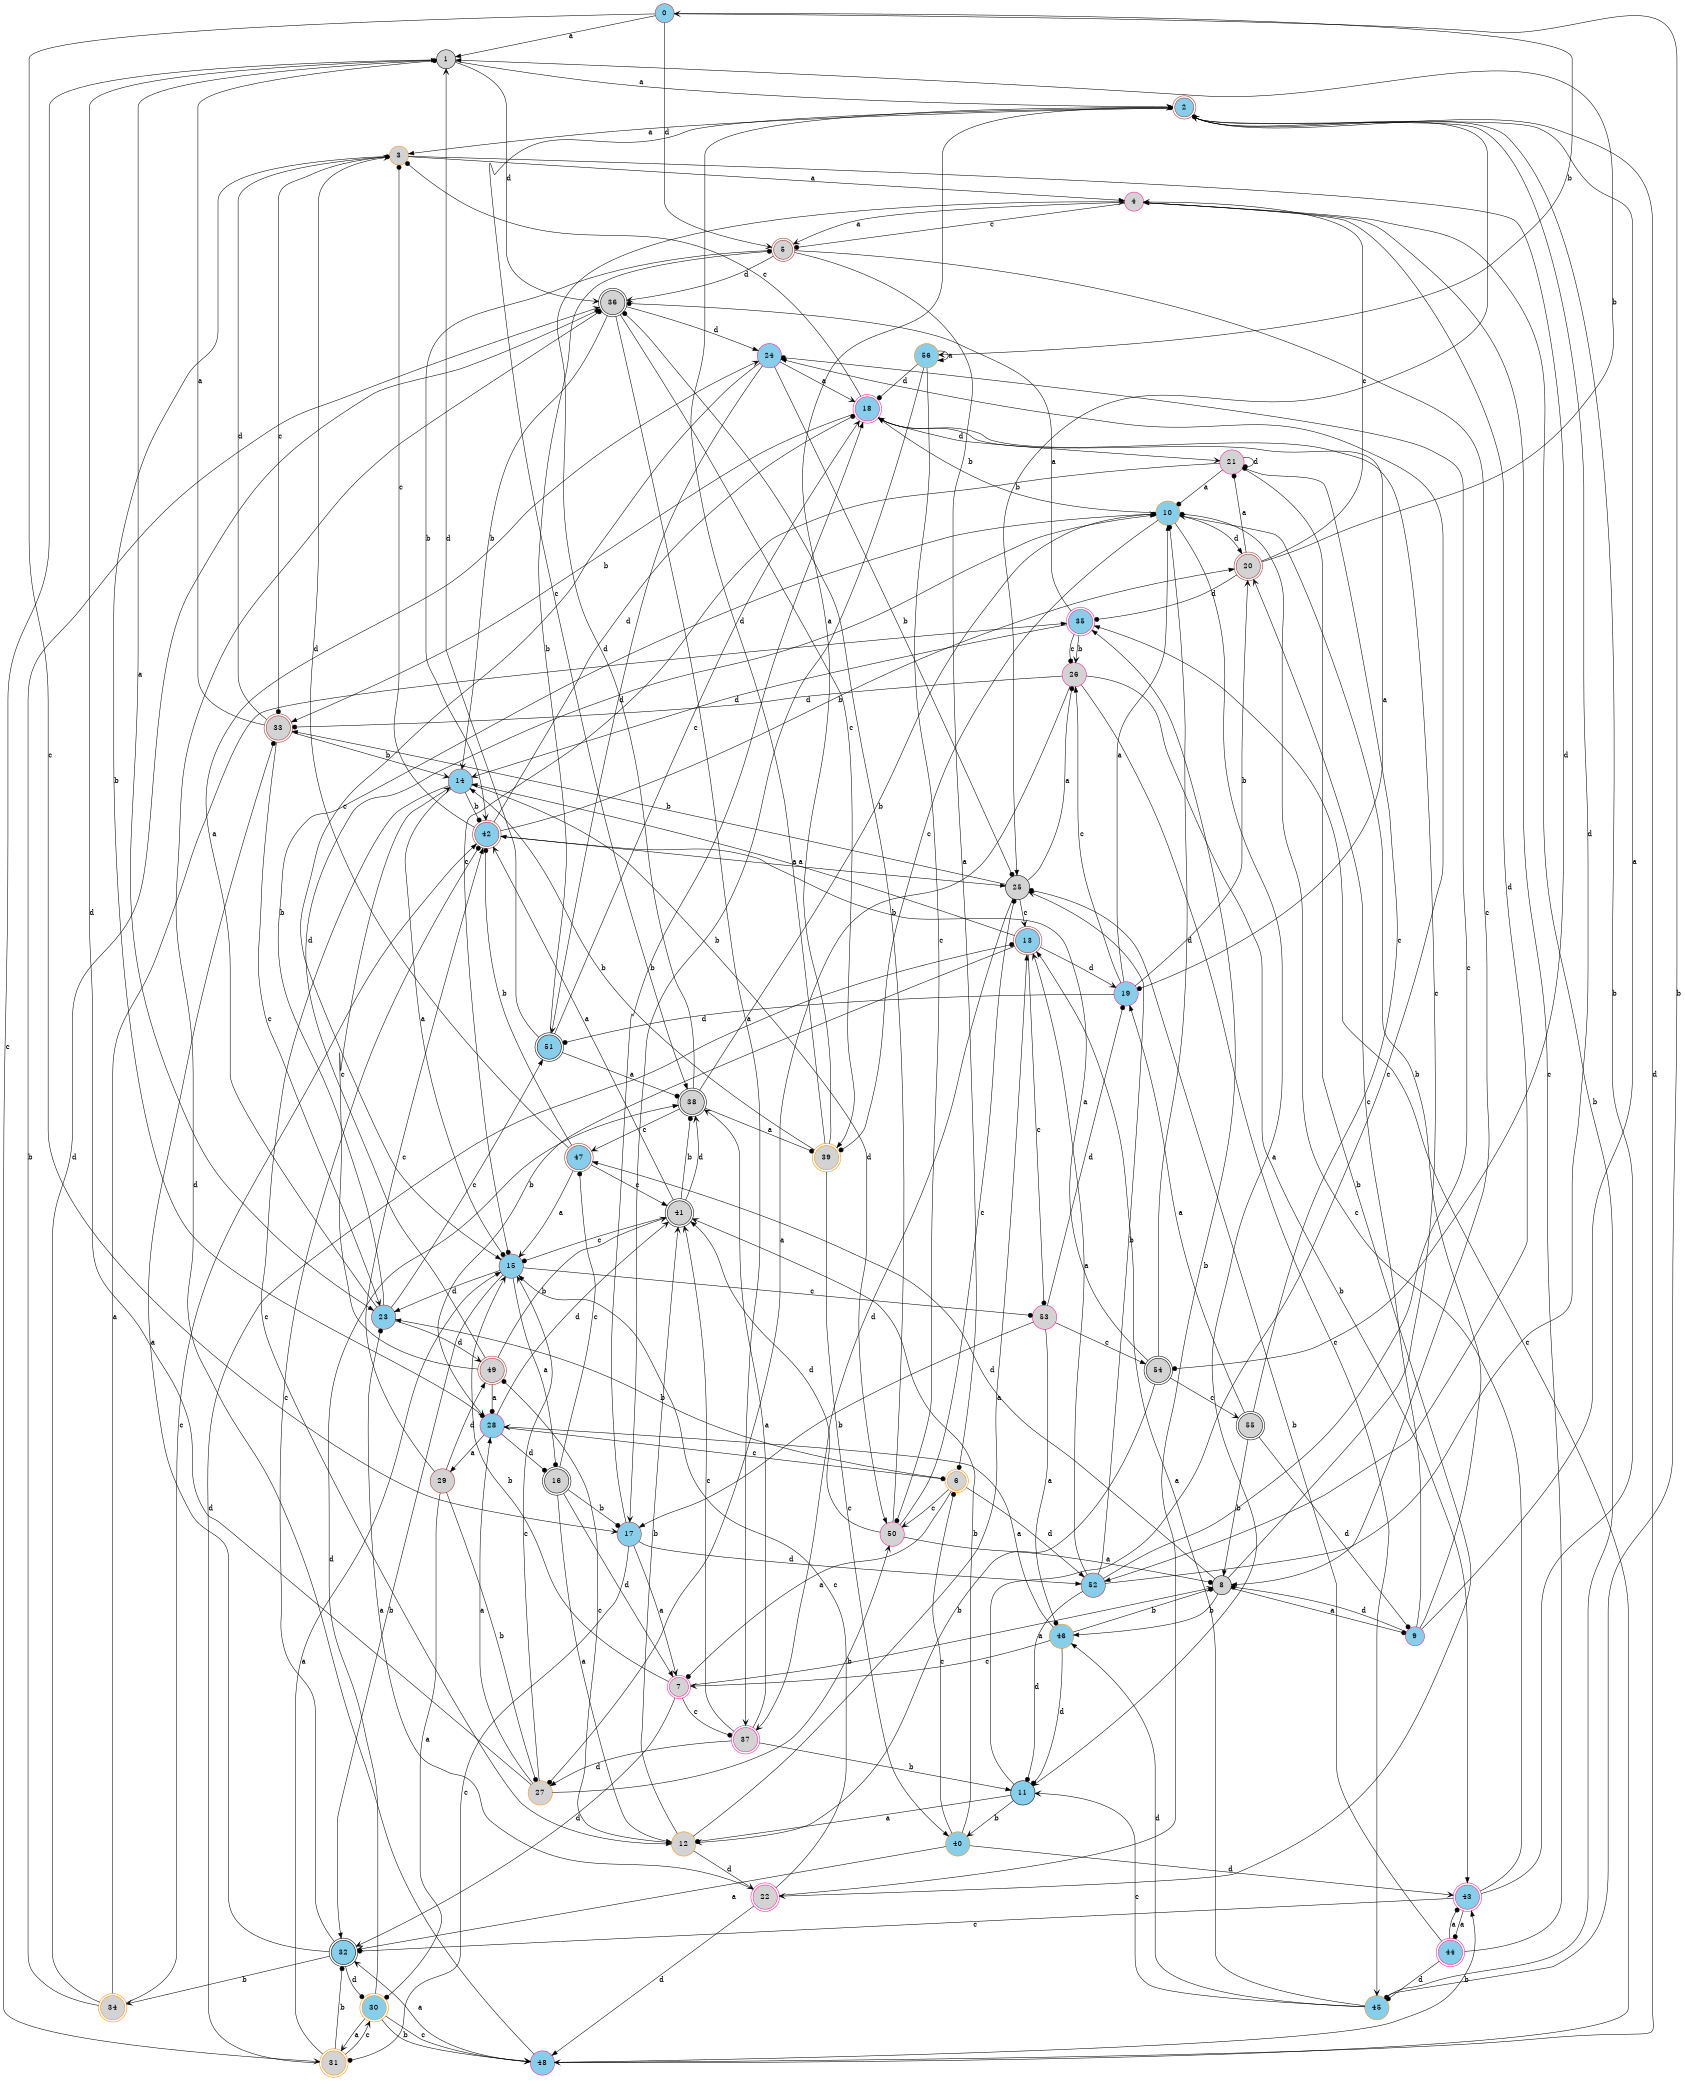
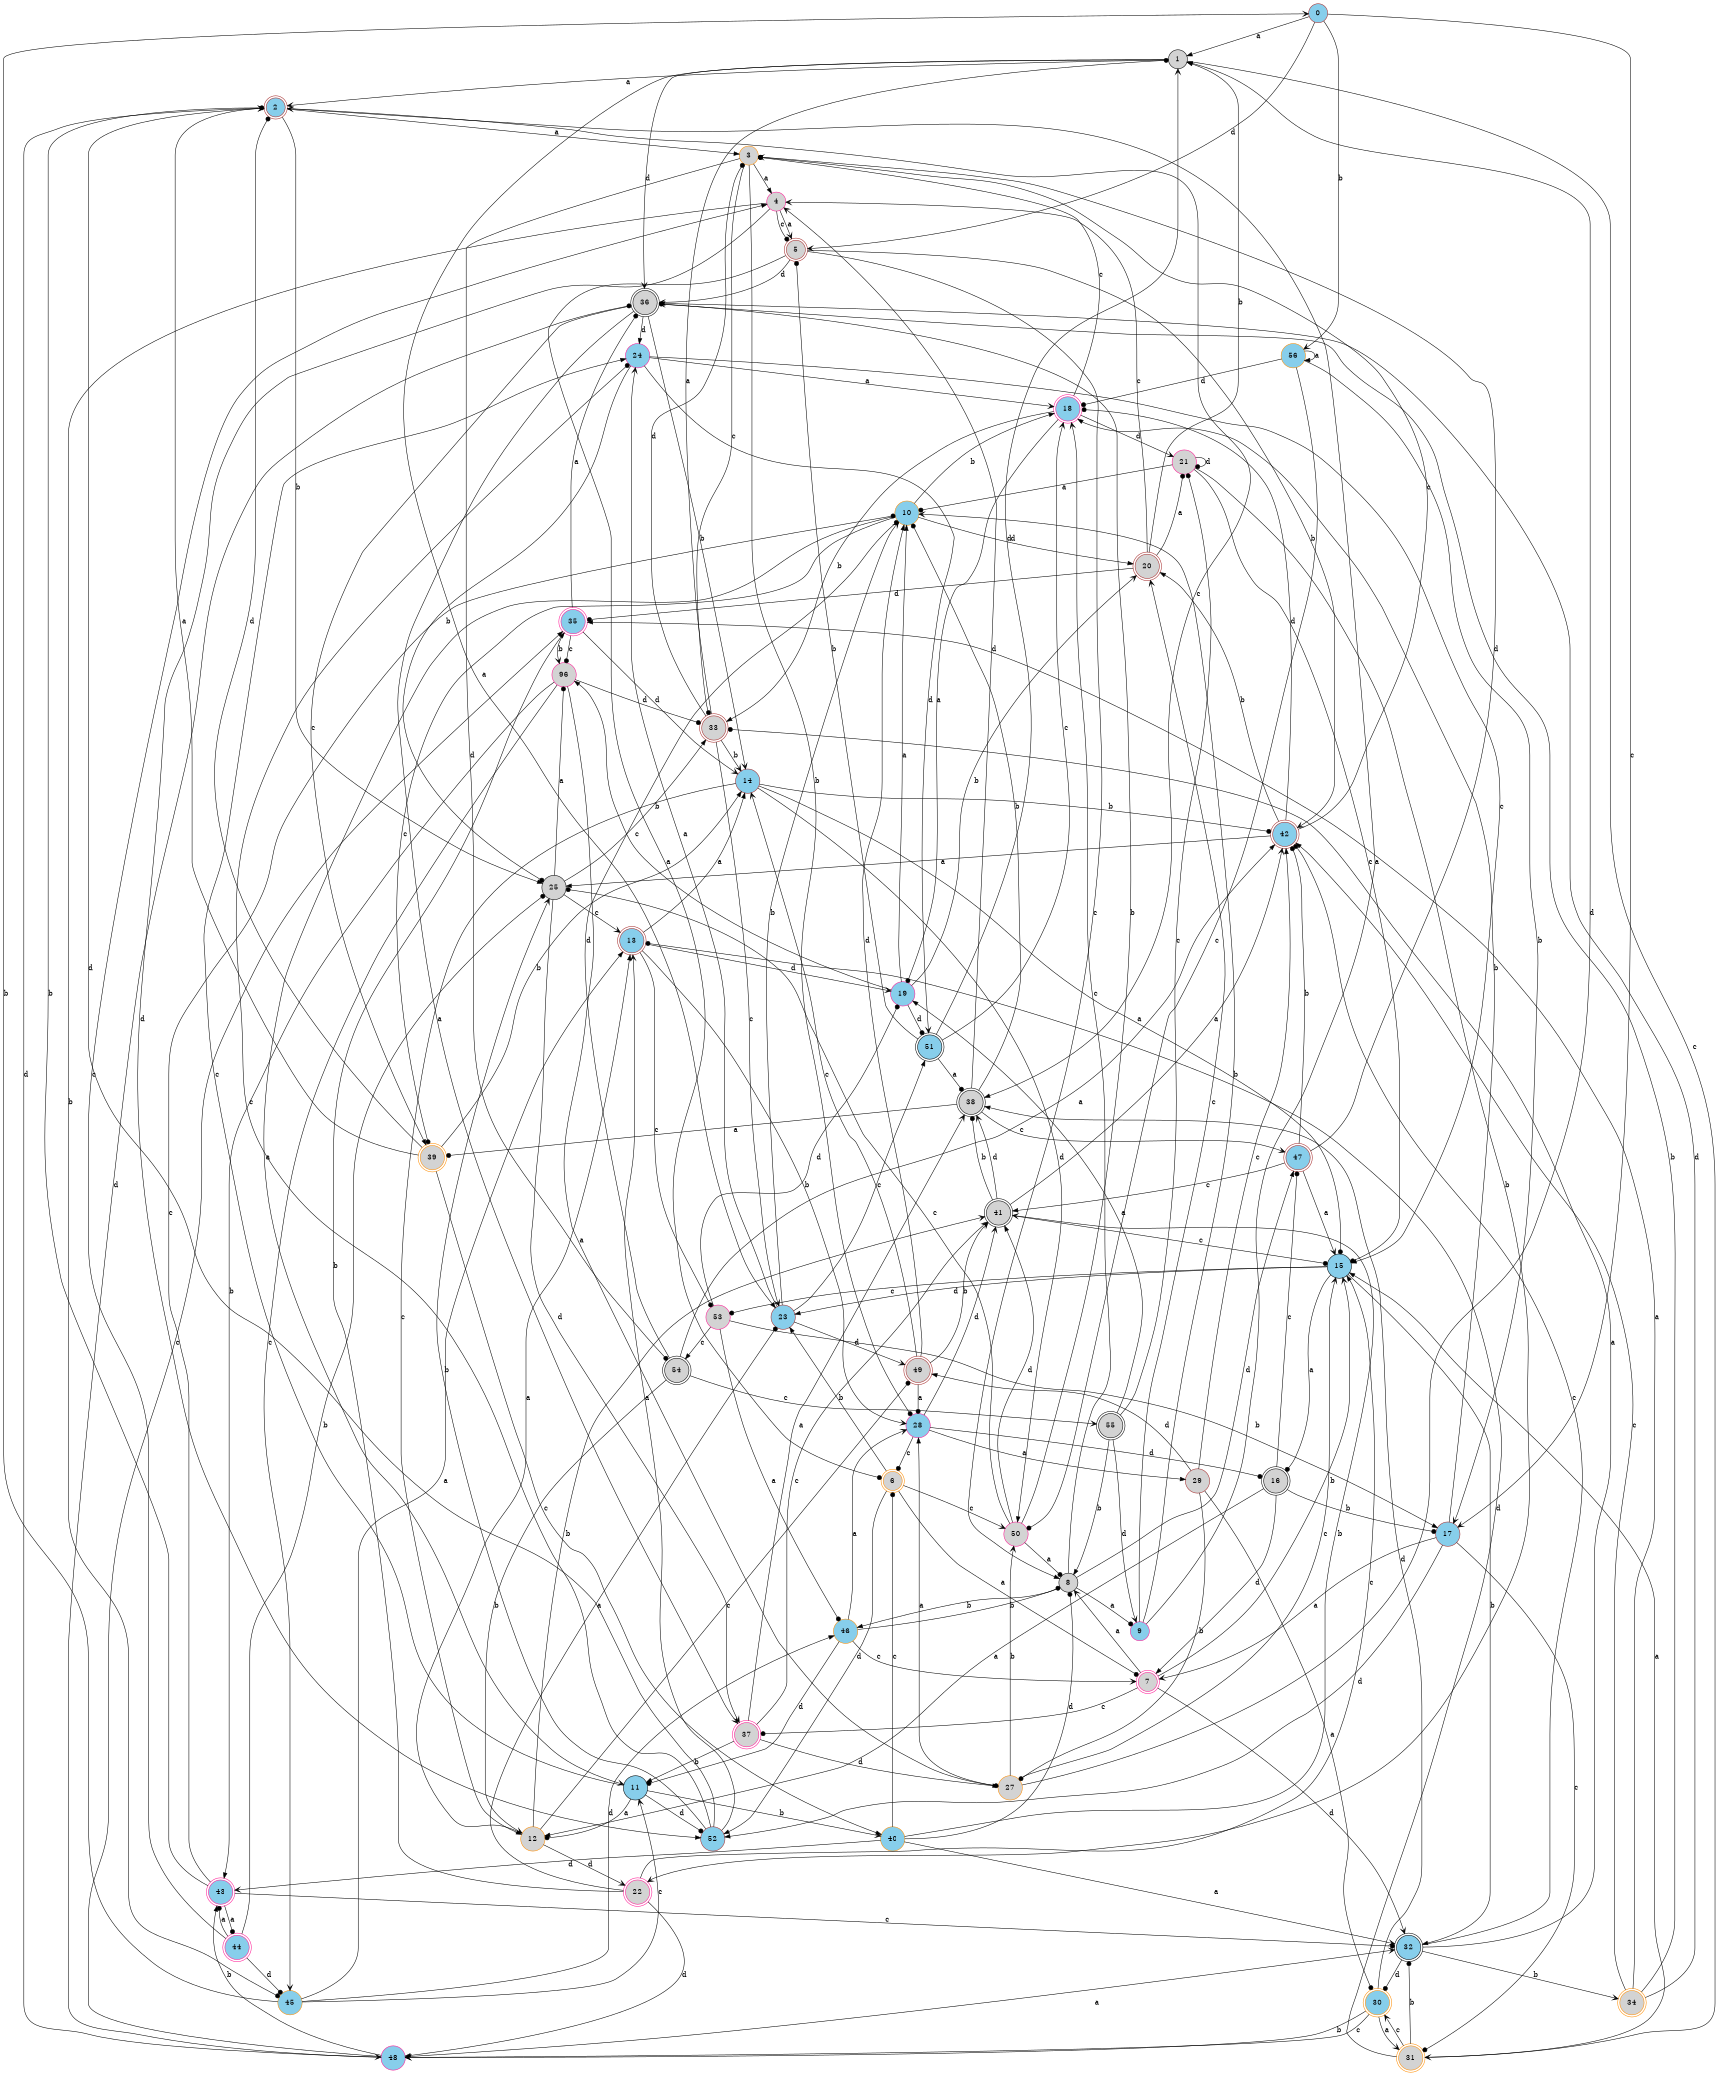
node "26": label "26" -> "96"
node "15": color brown -> black
edge "55" -> "9": arrowhead dot -> vee
edge "9" -> "8": now "40" -> "8"
edge "52" -> "11": reversed
